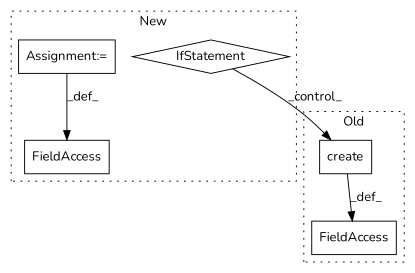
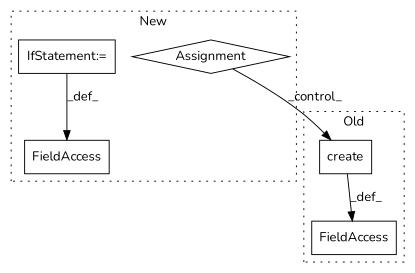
node "Assignment:=": label "Assignment:=" -> "IfStatement:="
node "IfStatement": label "IfStatement" -> "Assignment"
